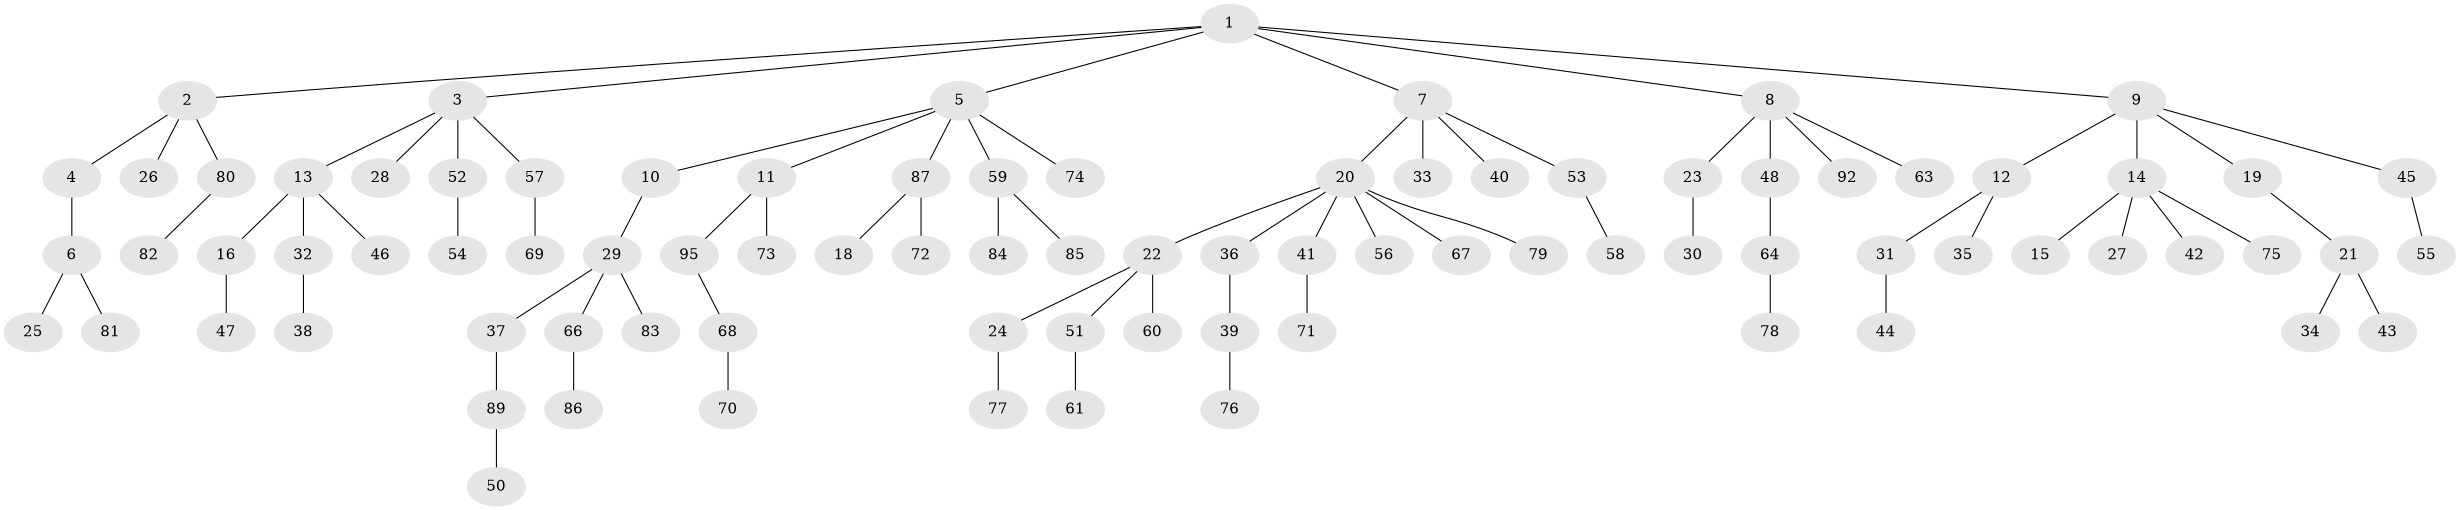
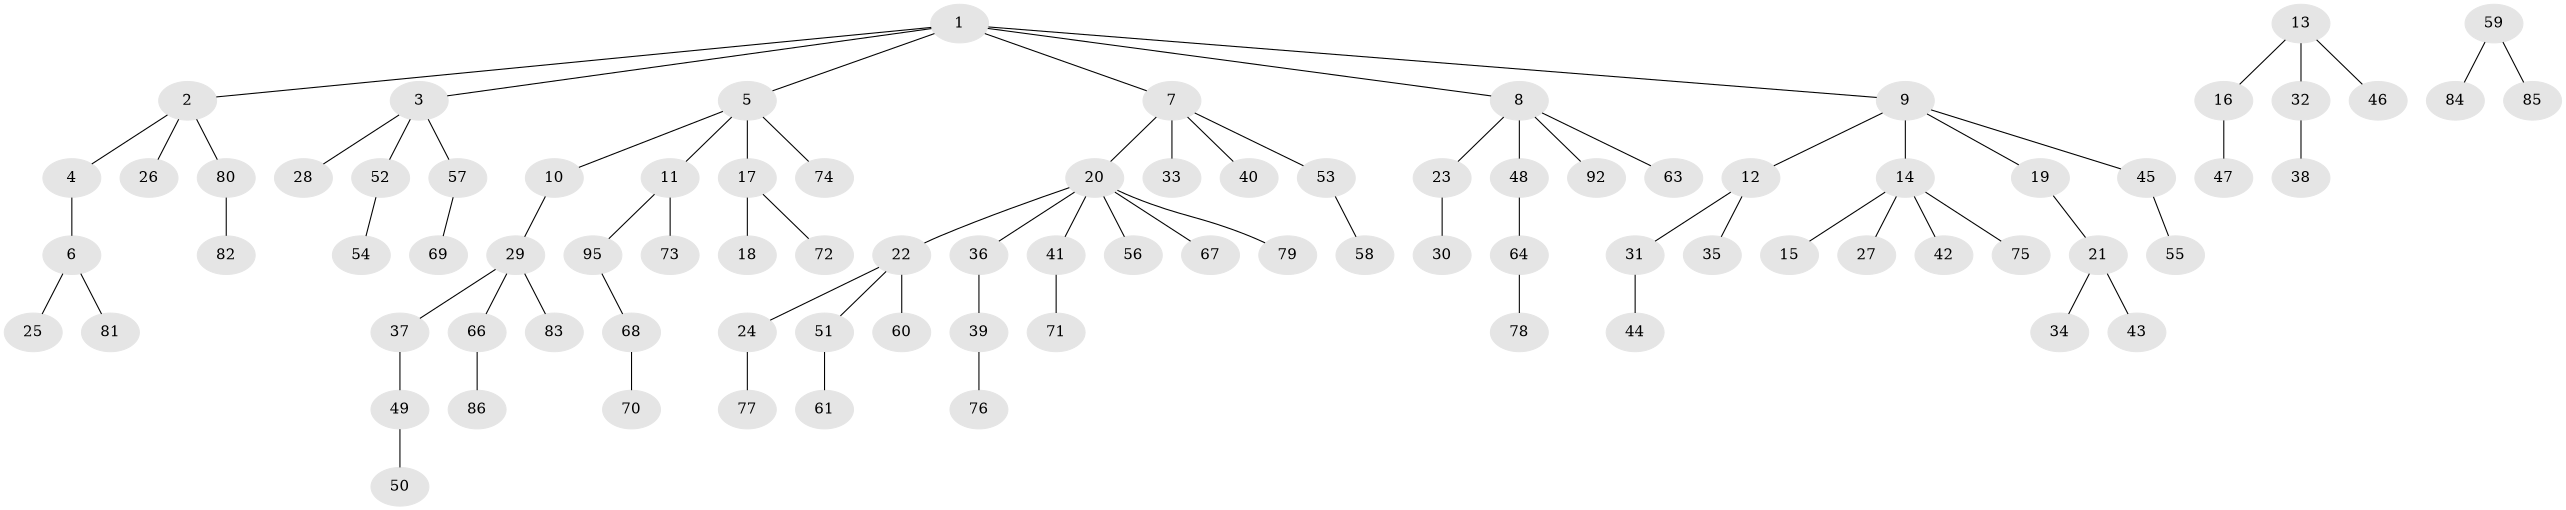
edge "3" -- "13": removed
edge "5" -- "59": removed
node "87": label "87" -> "17"
node "89": label "89" -> "49"
